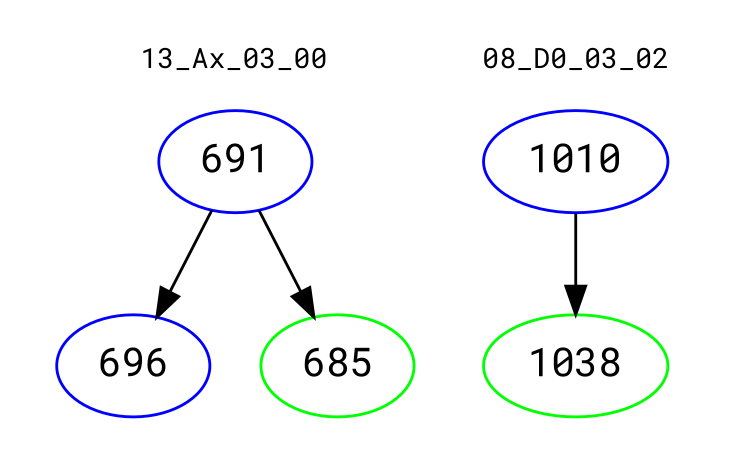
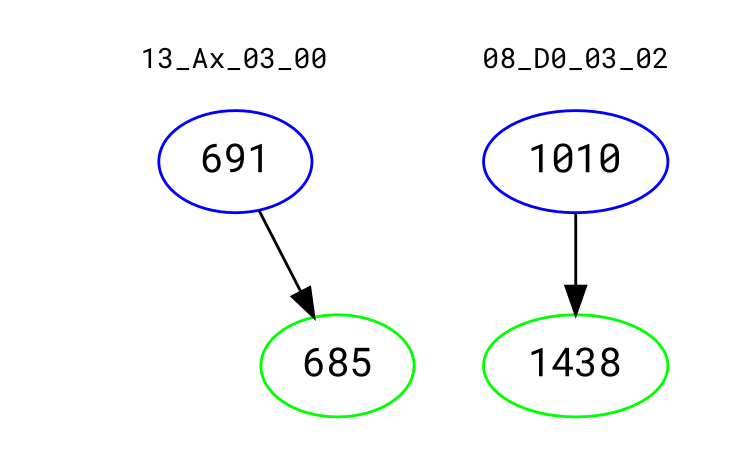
node "696": removed
node "1038": label "1038" -> "1438"
